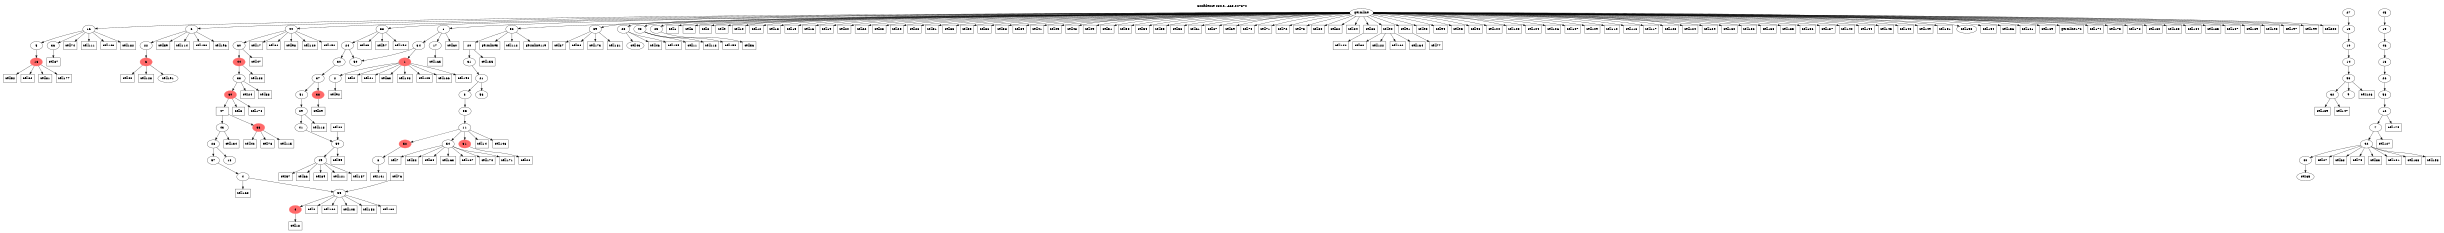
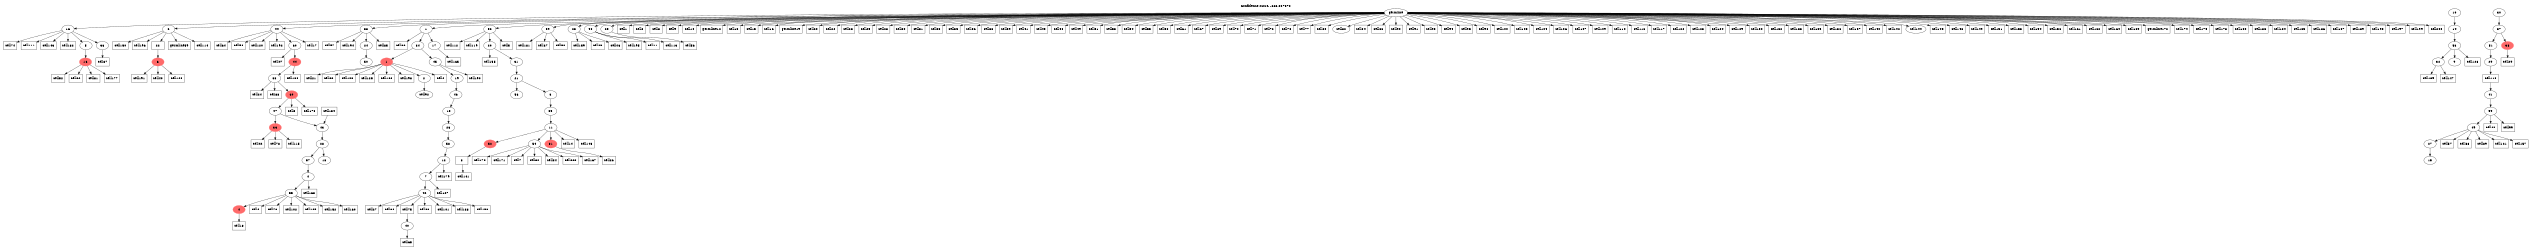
node "cell12": label "cell12" -> "germline12"
node "cell19": label "cell19" -> "germline19"
node "cell82": shape box -> ellipse
node "cell144": shape box -> ellipse
node "cell153": shape ellipse -> box
node "cell186": added
edge "cell90" -> "cell122": now "germline" -> "cell122"
edge "cell90" -> "cell162": now "germline" -> "cell162"
edge "15" -> "10": removed
edge "cell86" -> "cell142": now "germline" -> "cell142"
edge "cell90" -> "cell30": now "germline" -> "cell30"
edge "cell90" -> "cell164": now "germline" -> "cell164"
edge "cell91" -> "cell77": now "germline" -> "cell77"
node "22": shape ellipse -> box
node "cell59": label "cell59" -> "germline59"
node "20": shape box -> ellipse
node "germline5": label "germline5" -> "cell5"
node "germline119": label "germline119" -> "cell119"
node "cell173": removed
node "cell43": shape ellipse -> box
edge "24" -> "30": removed
edge "34" -> "50": now "34" -> "45"
node "cell191": shape ellipse -> box
node "cell190": added
node "cell92": shape box -> ellipse
node "47": shape box -> ellipse
edge "29" -> "41": now "cell118" -> "41"
edge "43" -> "cell134": reversed
edge "cell44" -> "59": reversed
edge "49" -> "27": added
edge "42" -> "40": now "cell75" -> "40"
node "8": shape ellipse -> box
node "cell163": label "cell163" -> "cell663"
node "cell65": shape ellipse -> box
edge "cell76" -> "55": reversed
